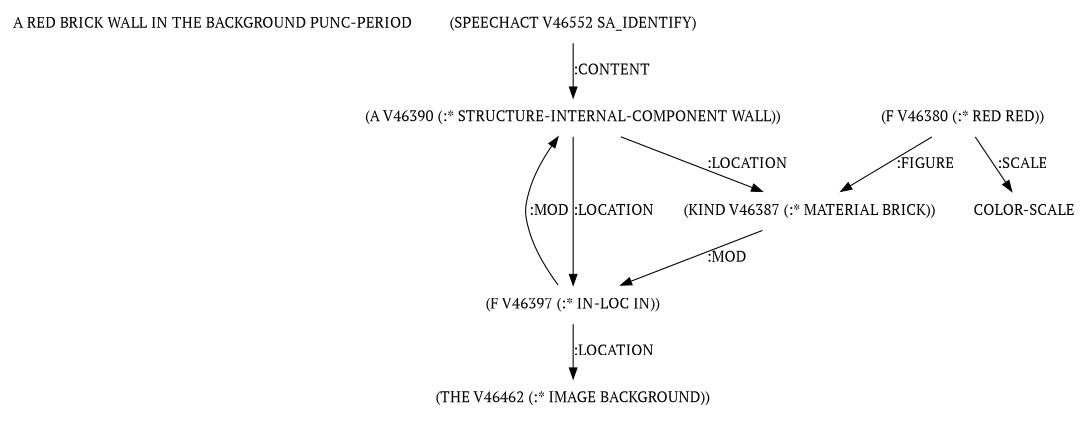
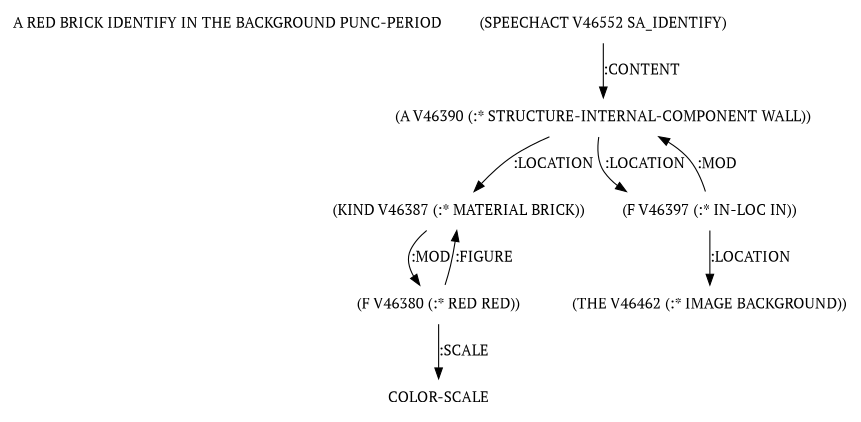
node "A RED BRICK WALL IN THE BACKGROUND PUNC-PERIOD": label "A RED BRICK WALL IN THE BACKGROUND PUNC-PERIOD" -> "A RED BRICK IDENTIFY IN THE BACKGROUND PUNC-PERIOD"
edge "(KIND V46387 (:* MATERIAL BRICK))" -> "(F V46397 (:* IN-LOC IN))": now "(KIND V46387 (:* MATERIAL BRICK))" -> "(F V46380 (:* RED RED))"
